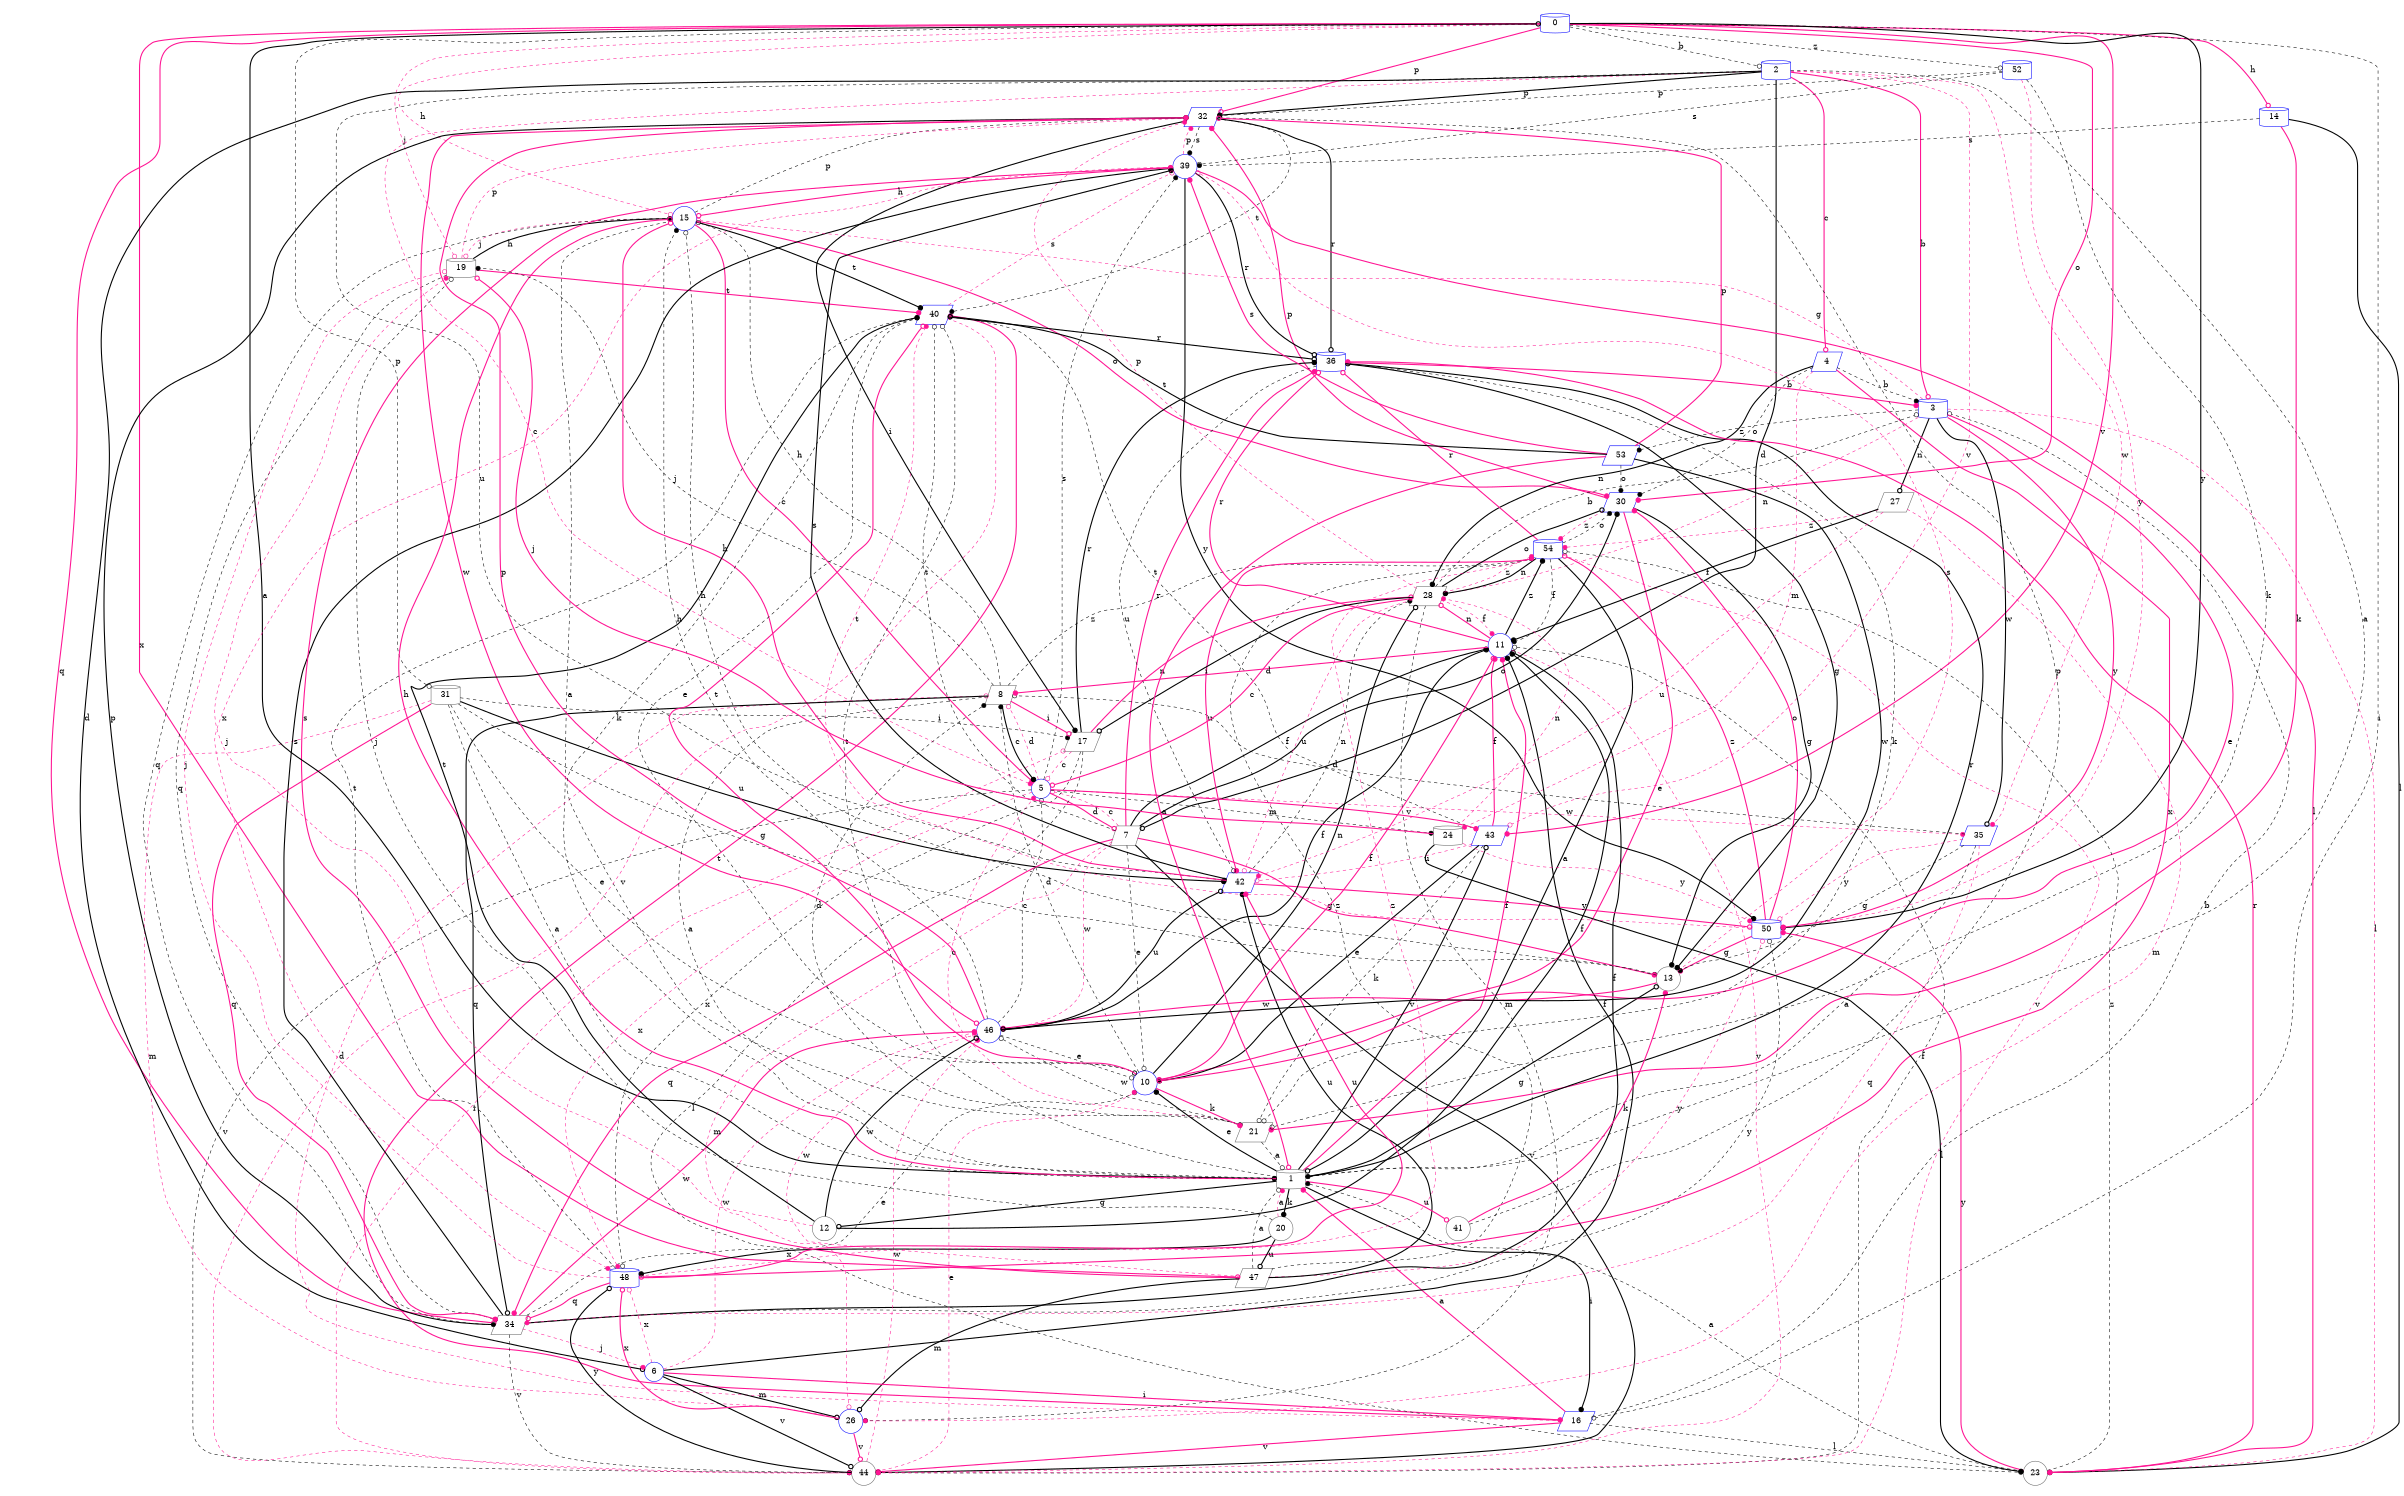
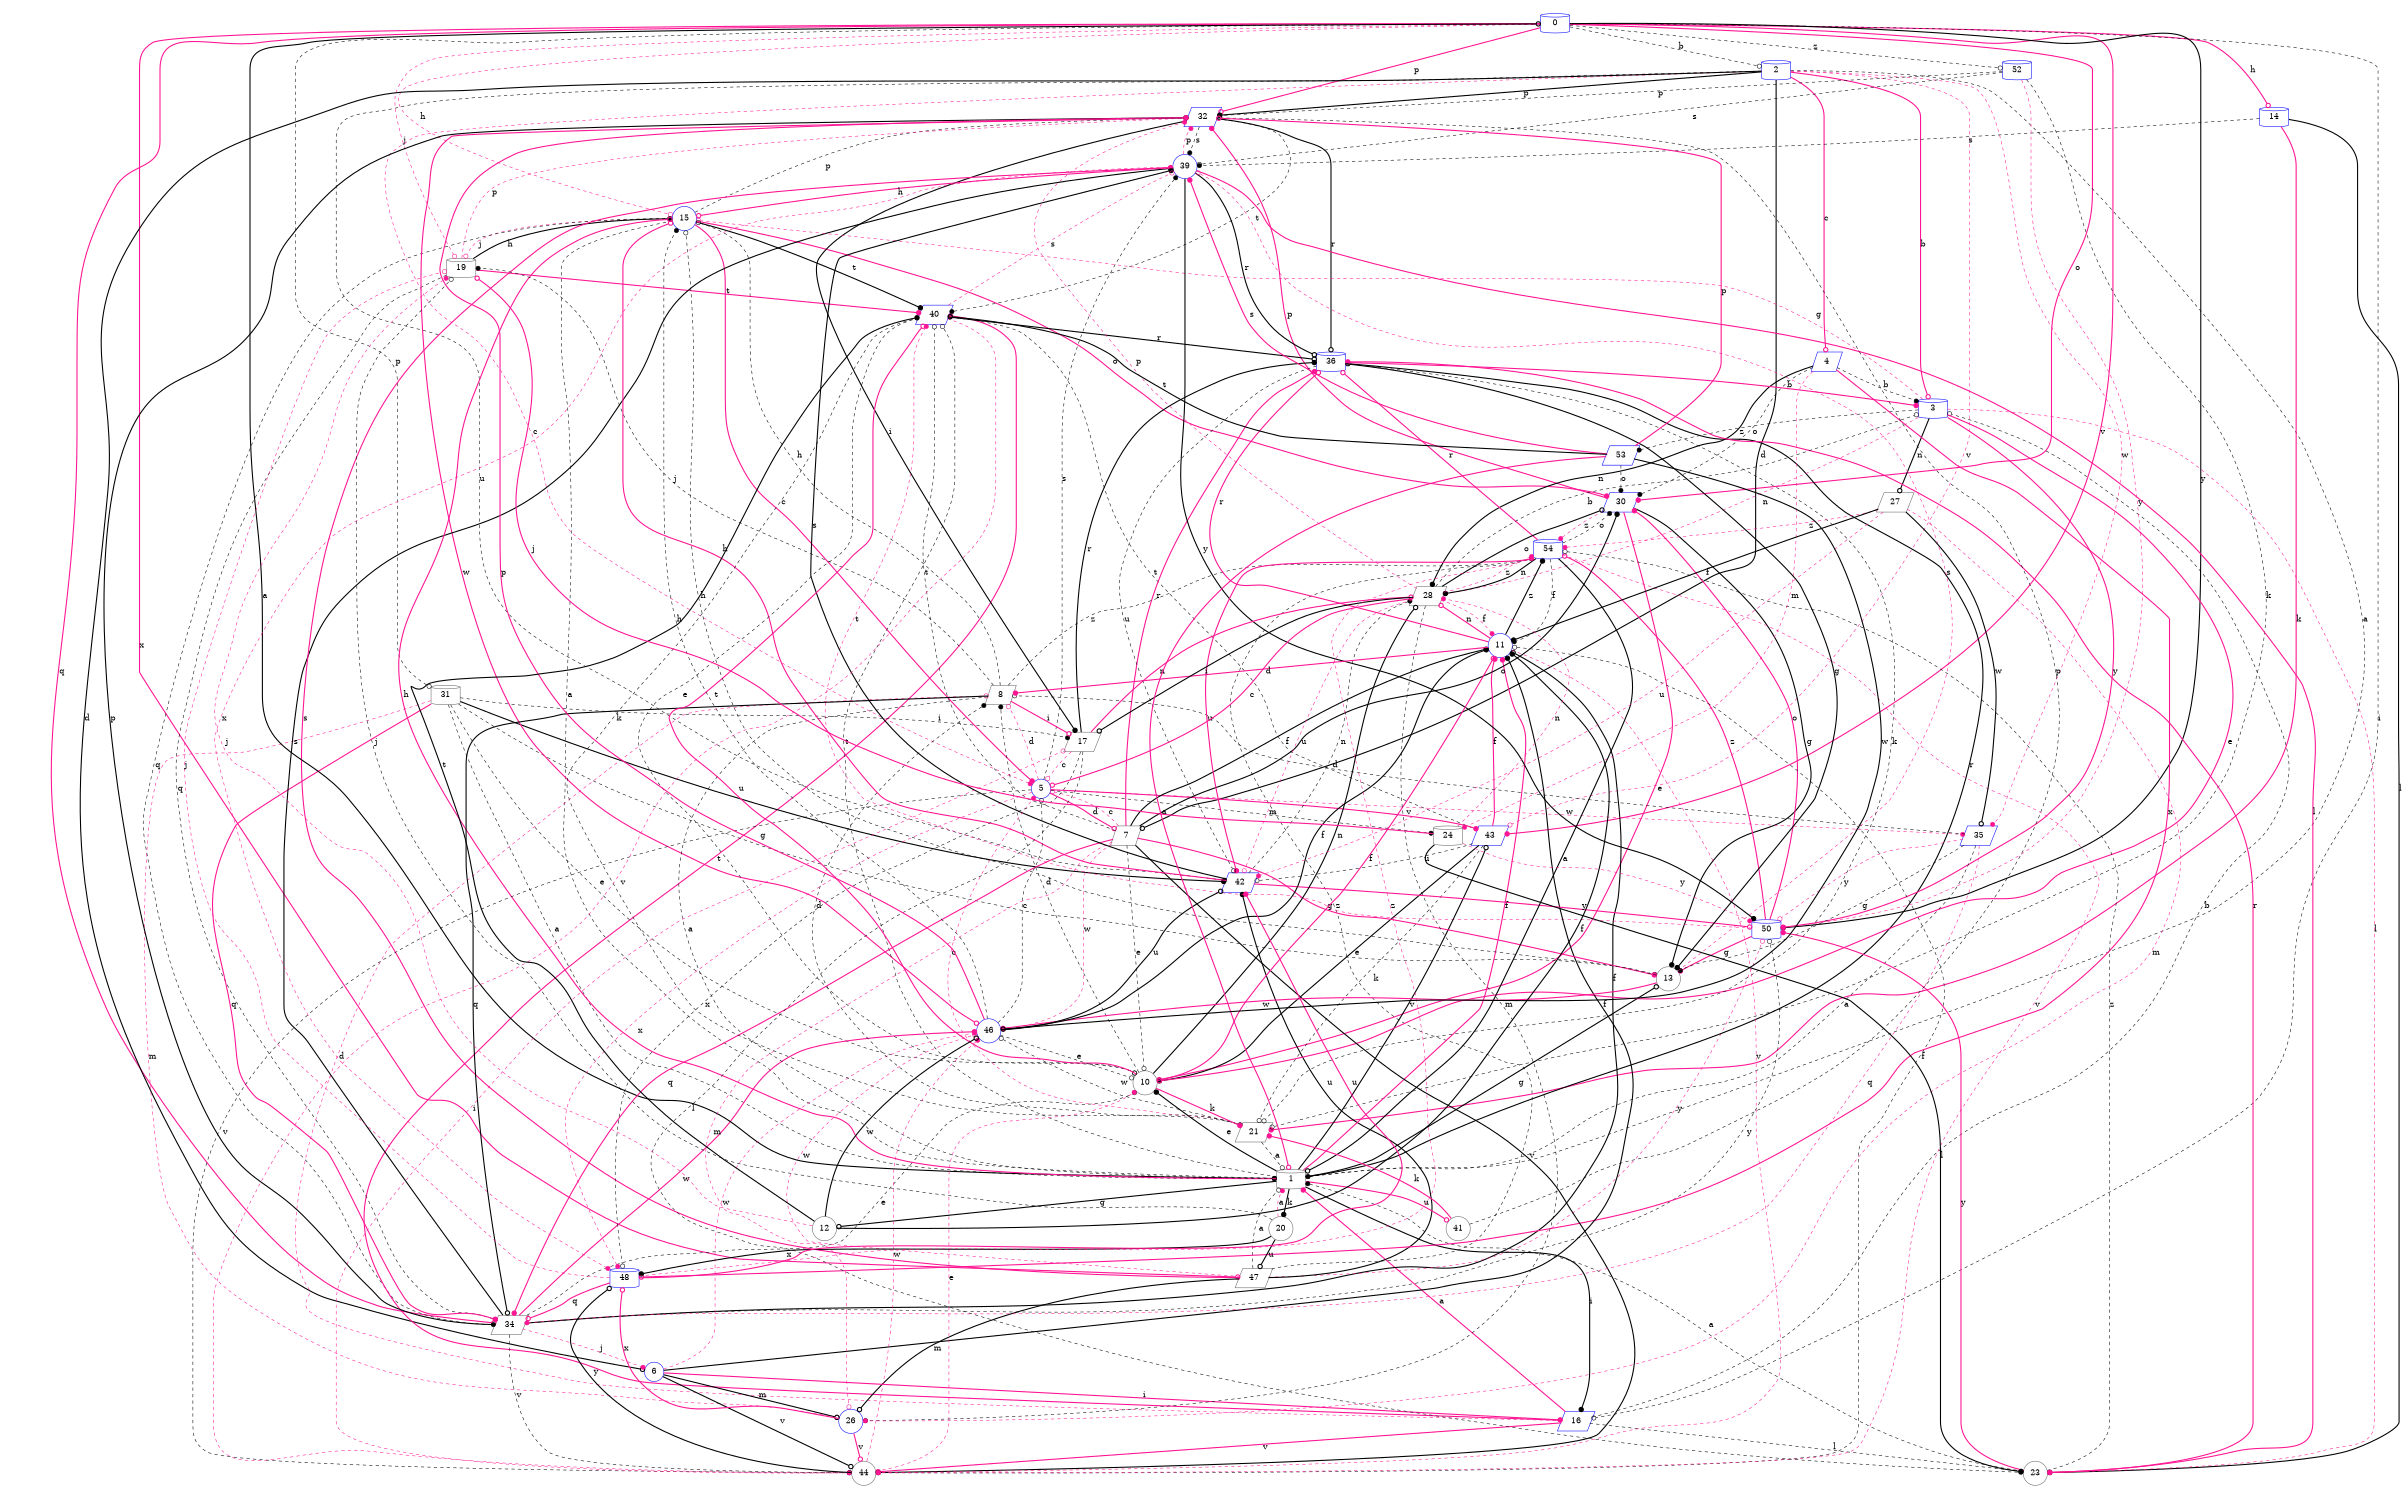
edge "3" -> "35": now "27" -> "35"
edge "48" -> "40": removed, label "t"
edge "8" -> "5": removed, label "c"
edge "43" -> "42": color deeppink -> black
node "10": color blue -> gray40
edge "41" -> "13": now "41" -> "21"
edge "6" -> "48": removed, label "x"
